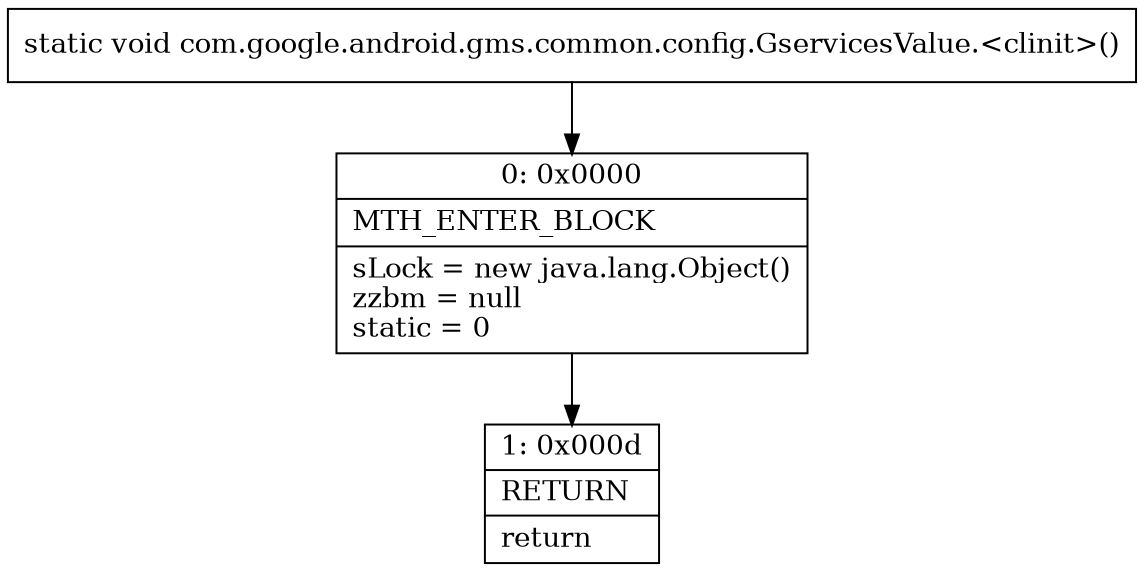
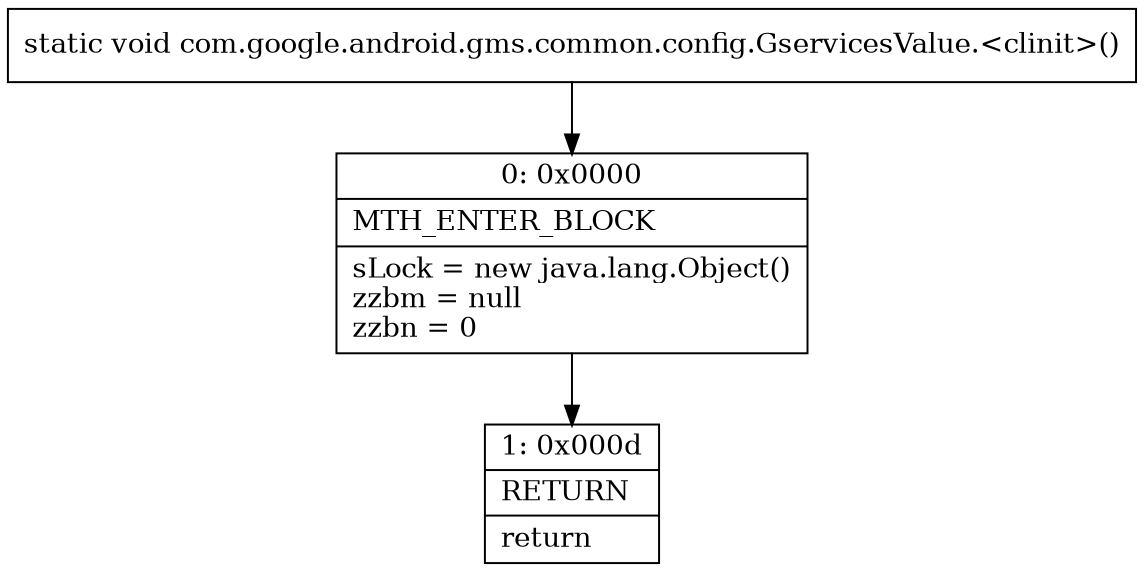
node "0: 0x0000": text "static = 0" -> "zzbn = 0"
